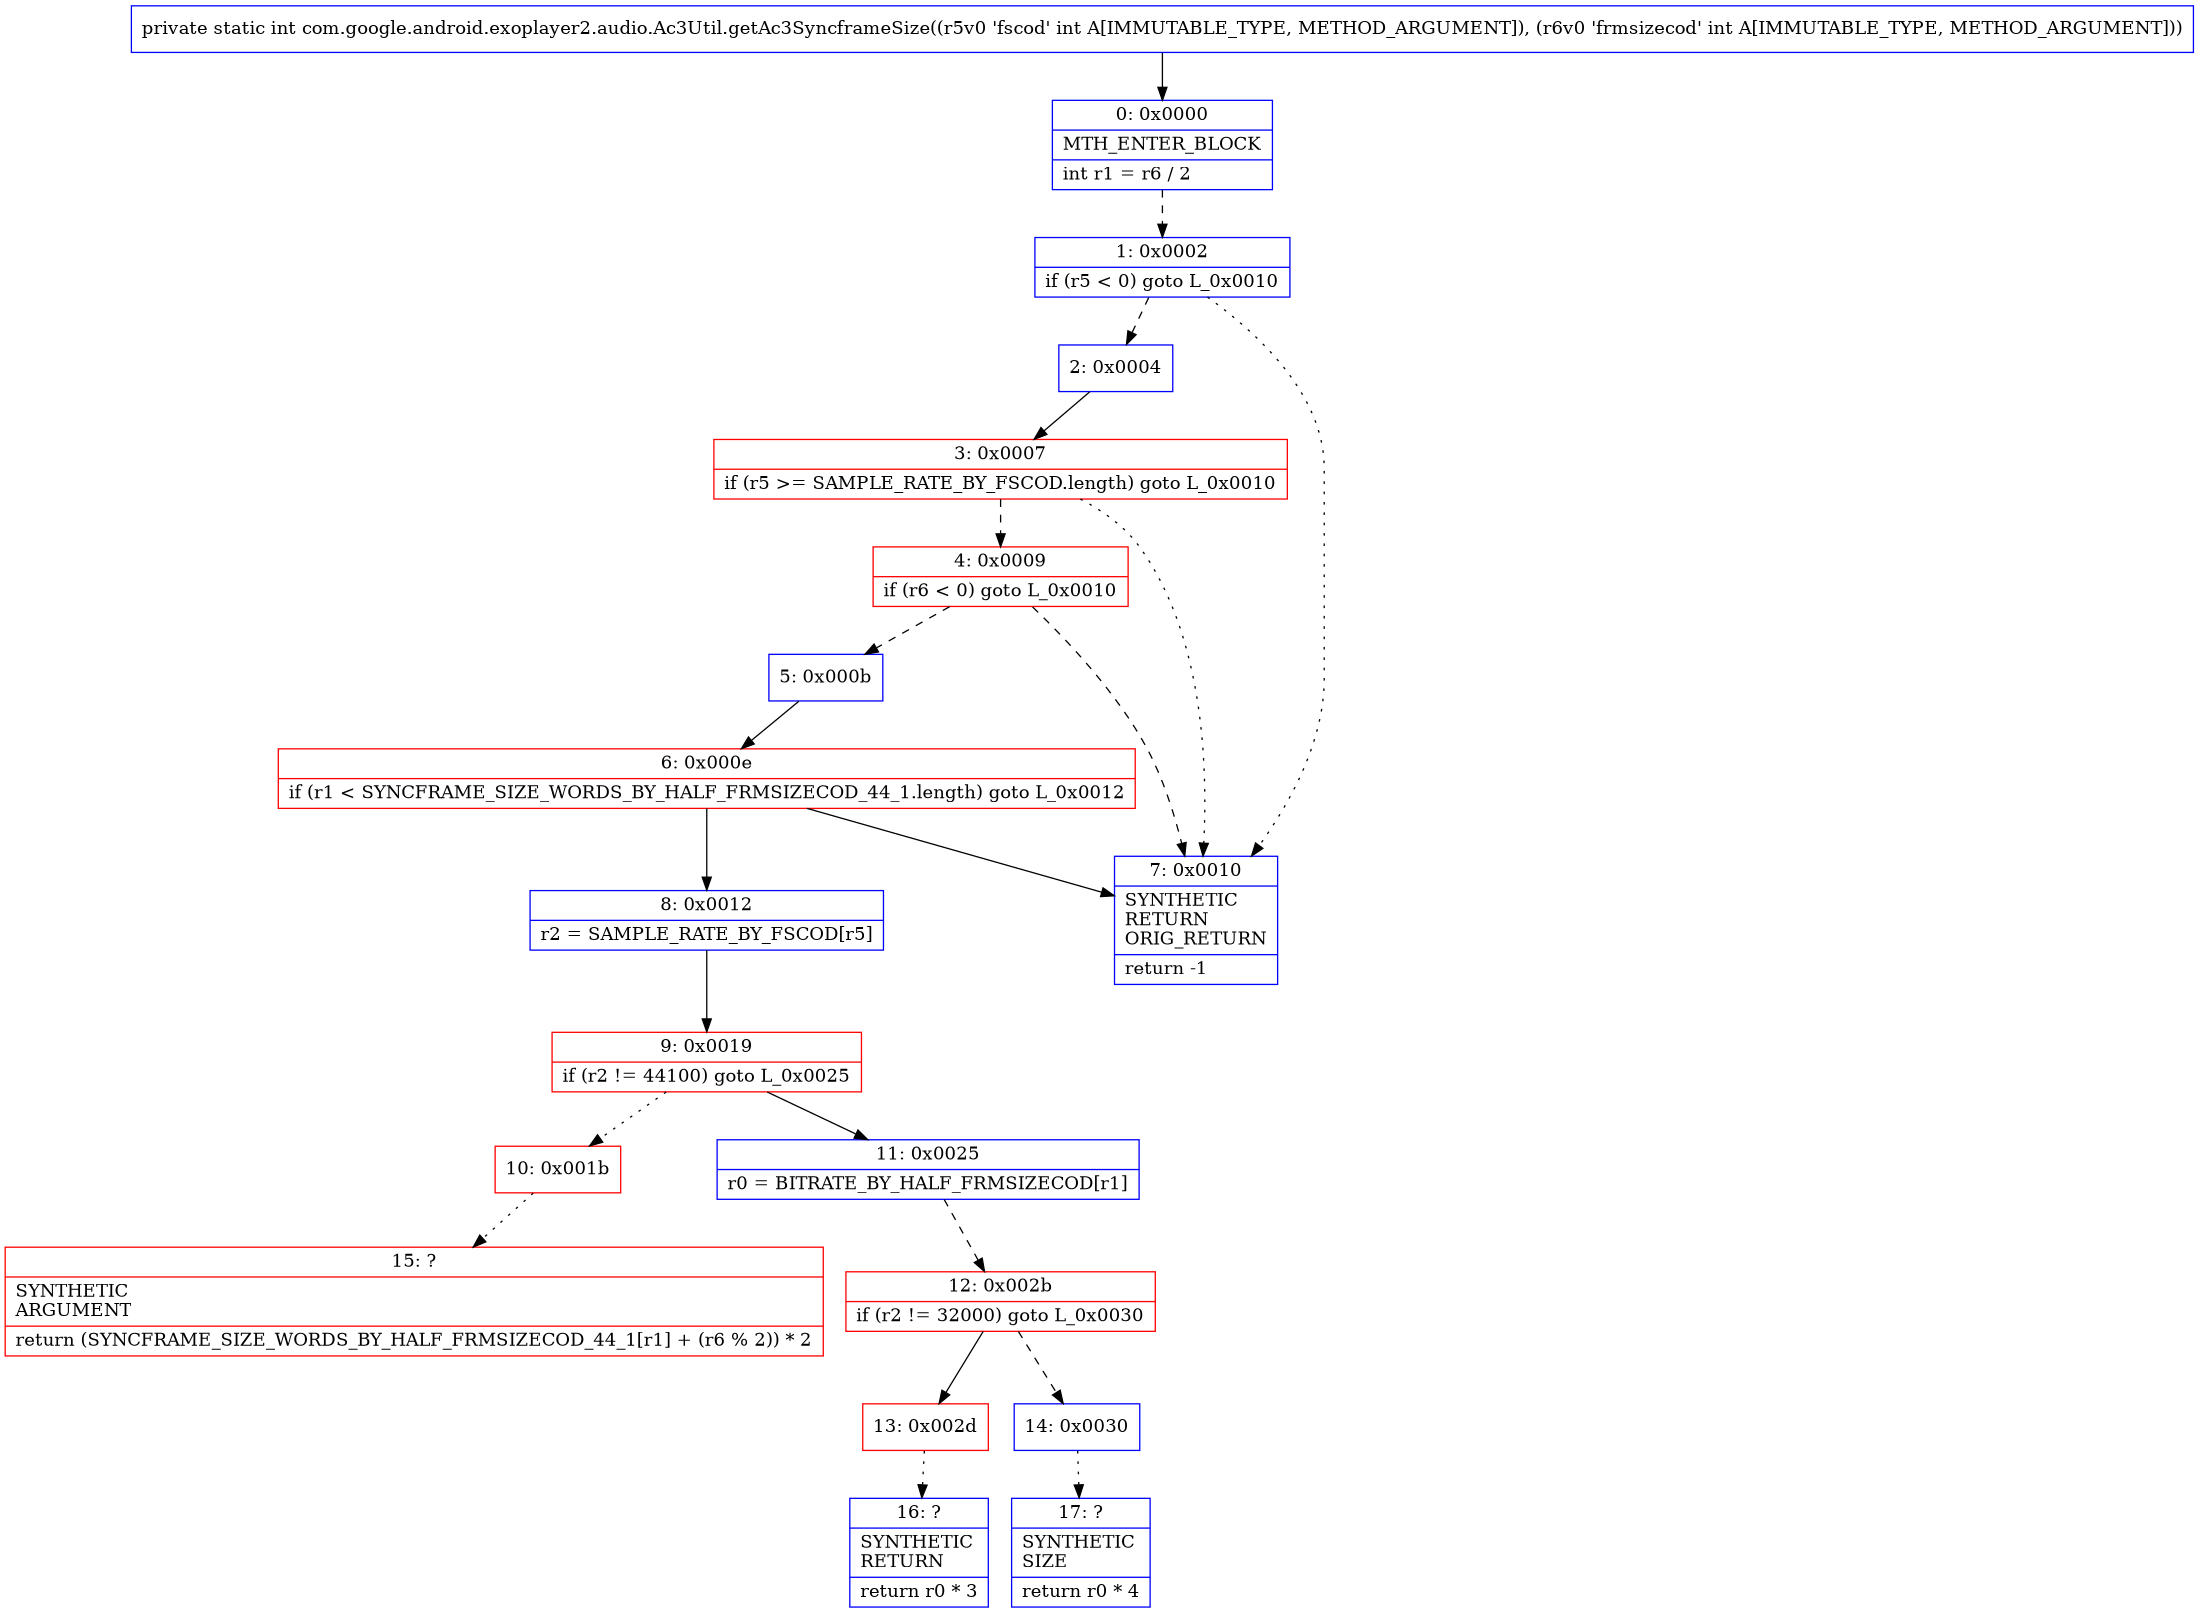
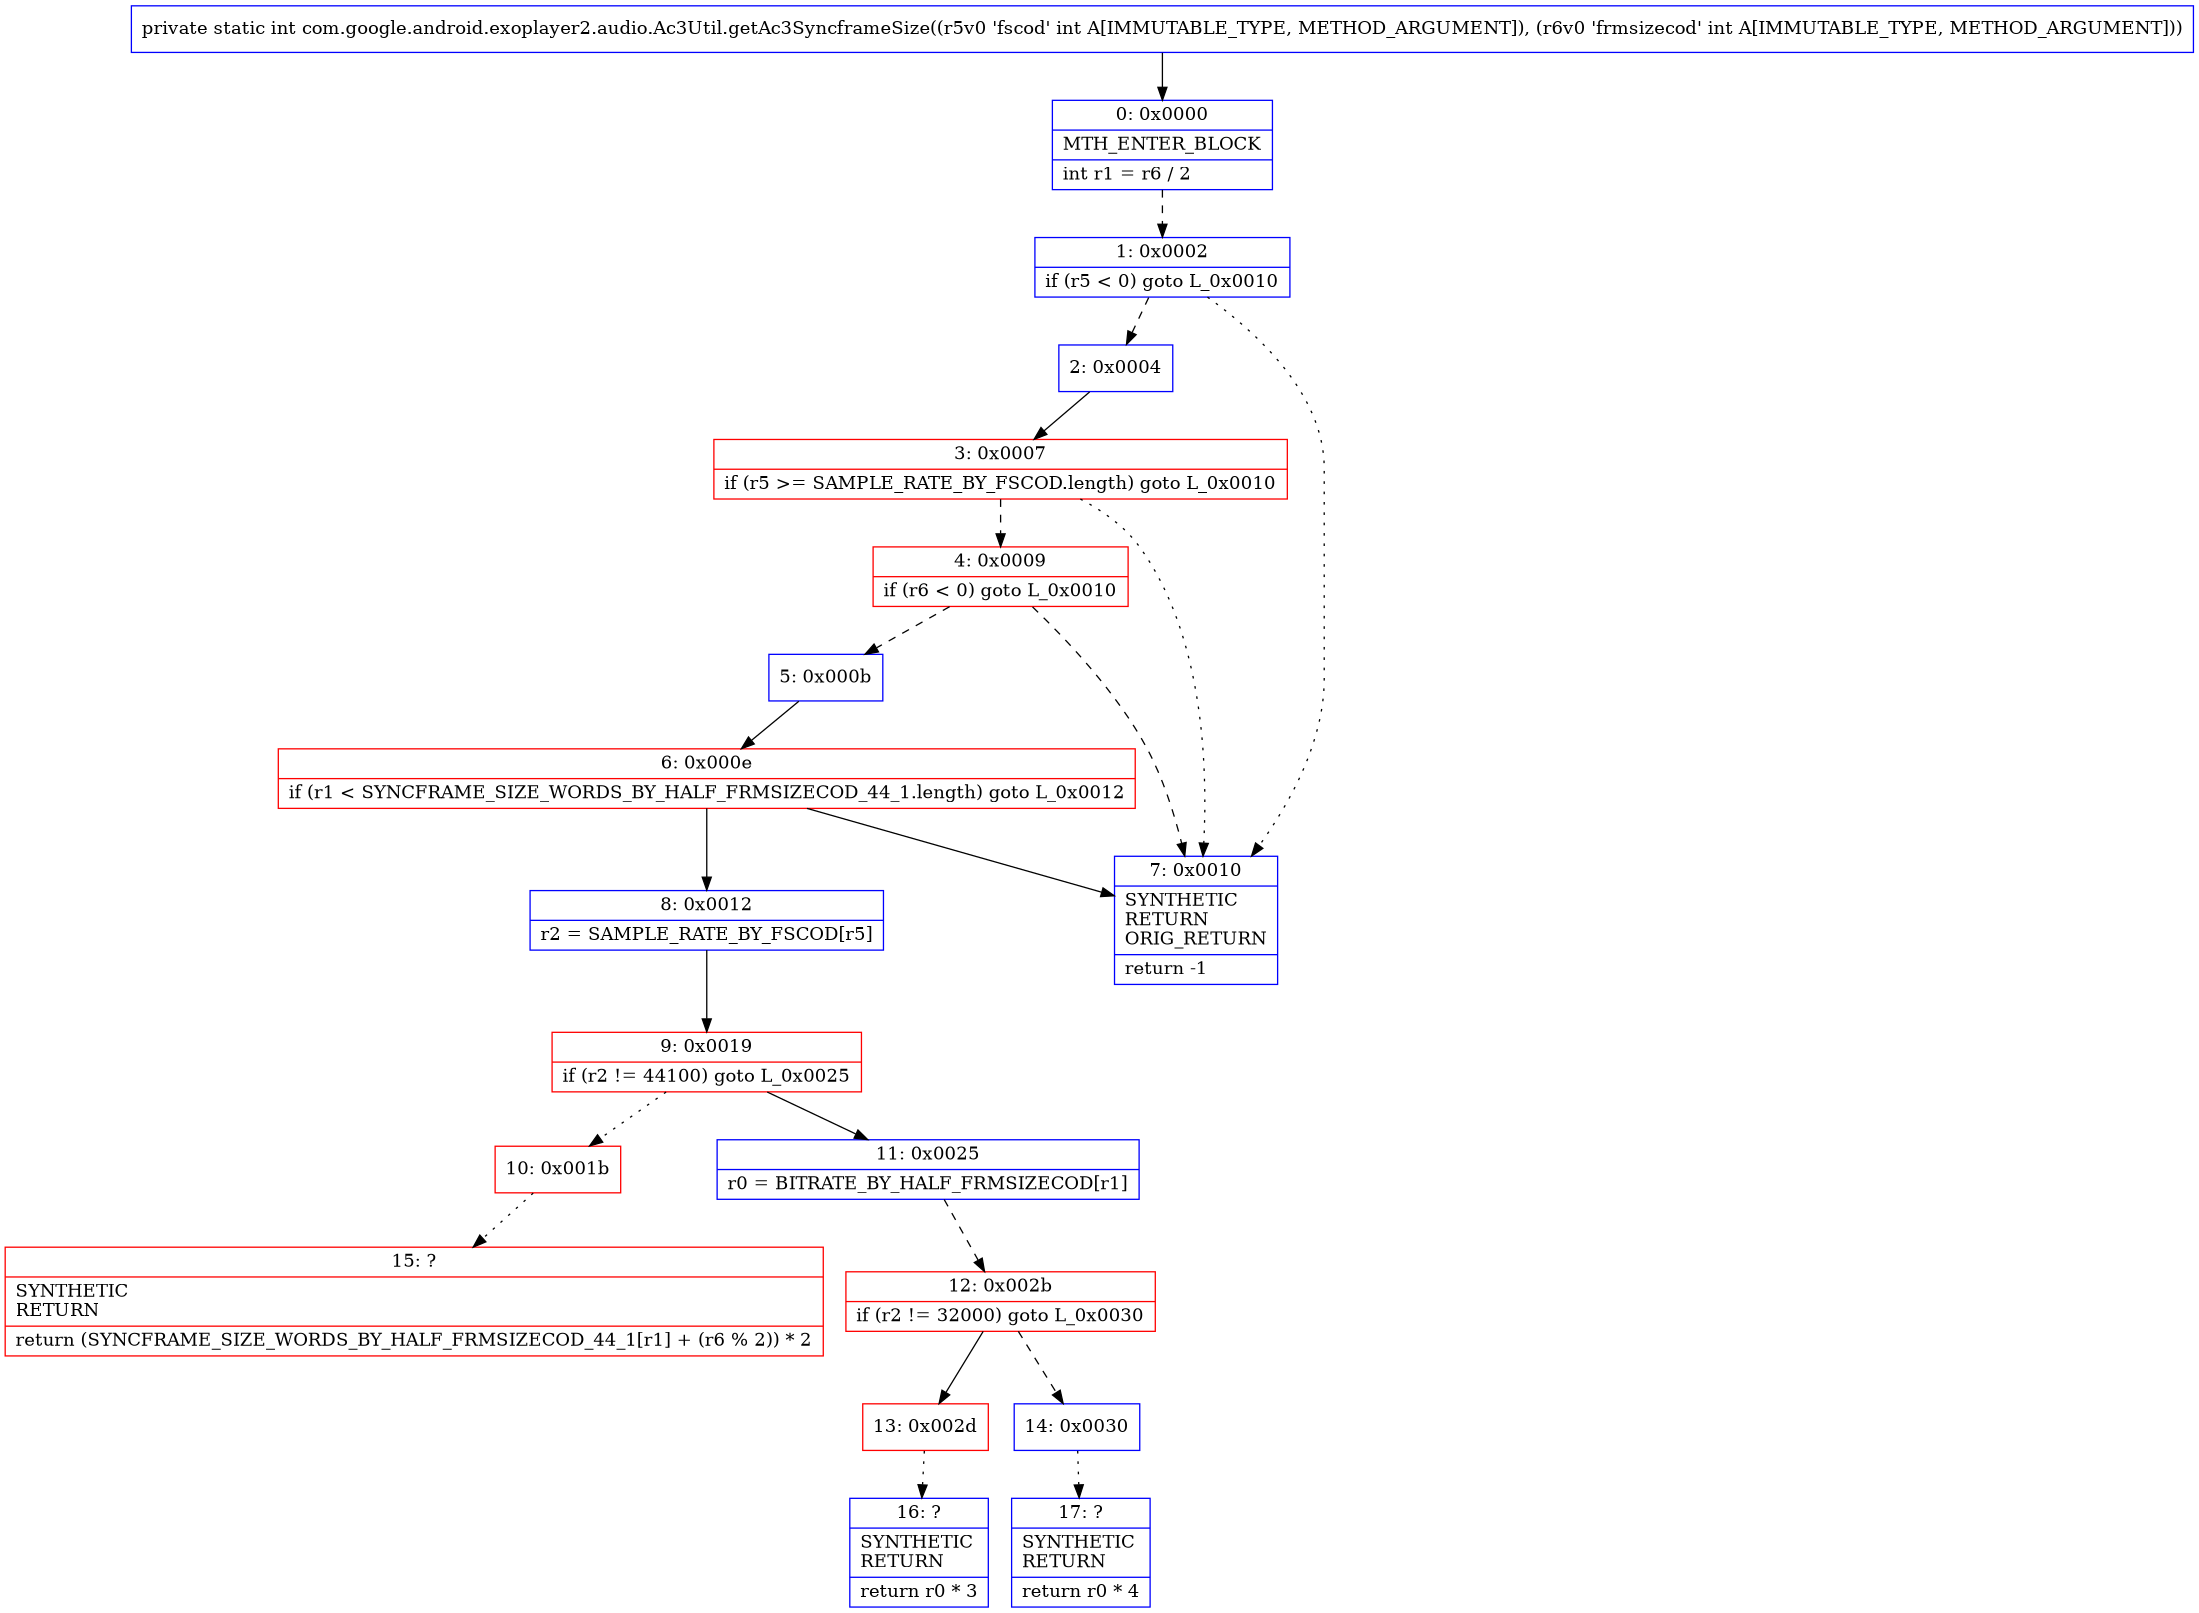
node "15: ?": text "ARGUMENT" -> "RETURN"
node "17: ?": text "SIZE" -> "RETURN"
